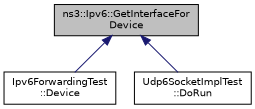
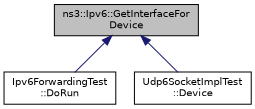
node "Ipv6ForwardingTest ::Device": label "Ipv6ForwardingTest ::Device" -> "Ipv6ForwardingTest ::DoRun"
node "Udp6SocketImplTest ::DoRun": label "Udp6SocketImplTest ::DoRun" -> "Udp6SocketImplTest ::Device"
